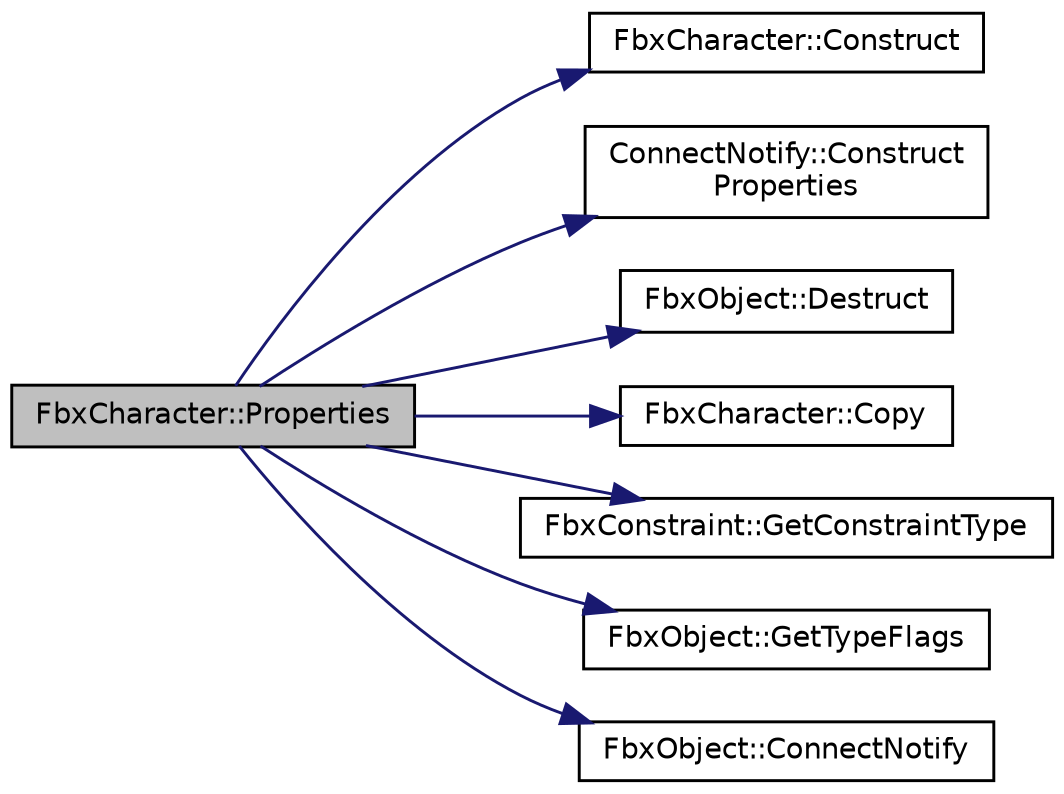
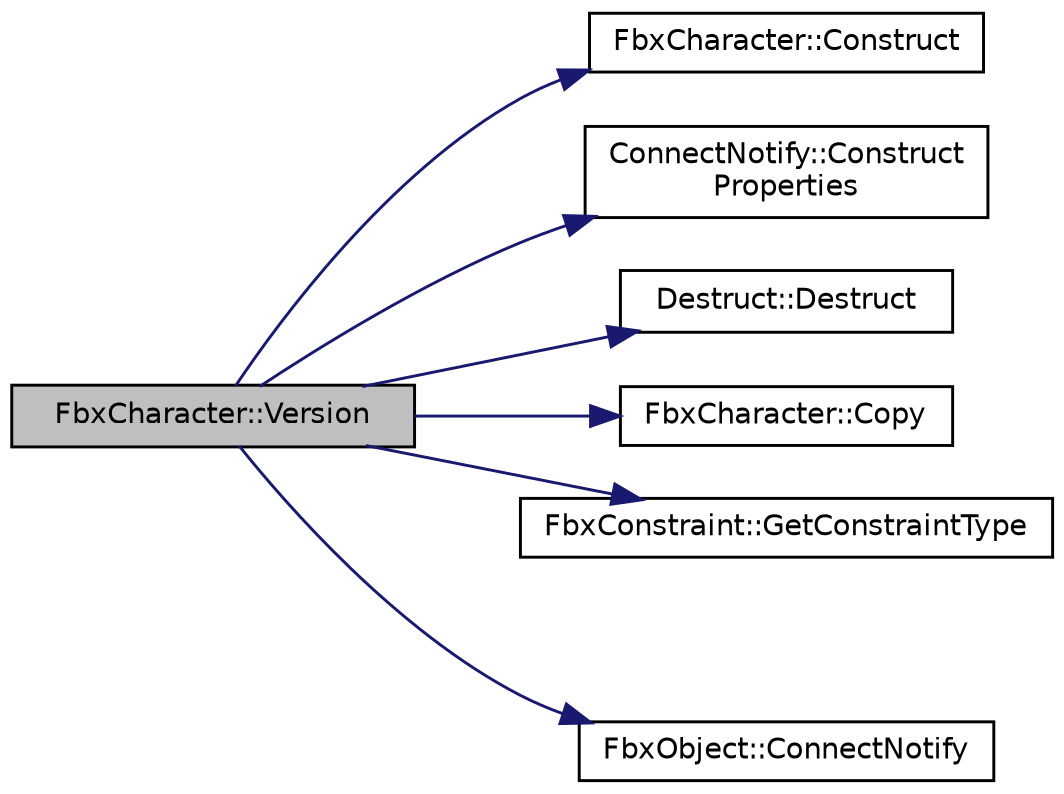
node "FbxObject::Destruct": label "FbxObject::Destruct" -> "Destruct::Destruct"
node "FbxCharacter::Properties": label "FbxCharacter::Properties" -> "FbxCharacter::Version"
node "FbxObject::GetTypeFlags": removed
